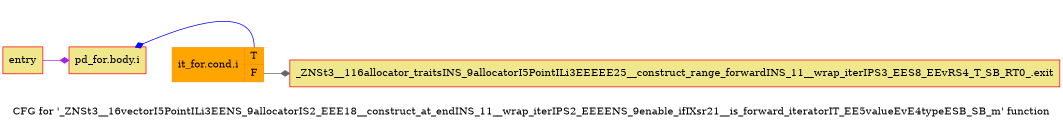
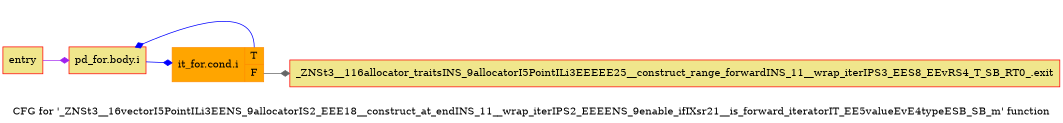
edge "pd_for.body.i" -> "it_for.cond.i": added
